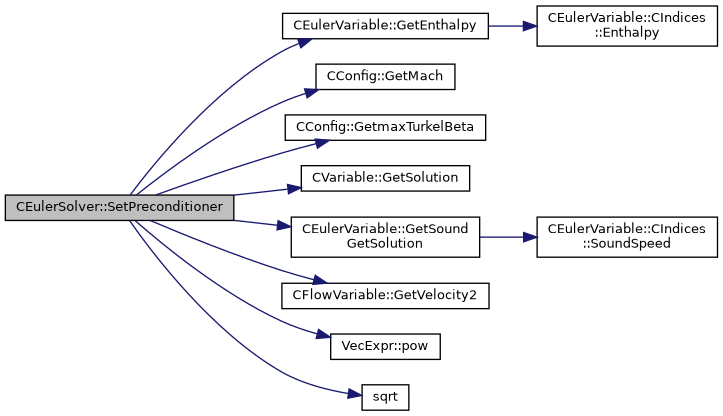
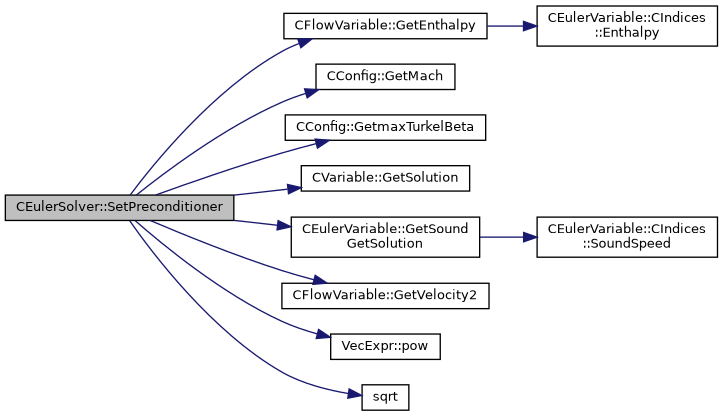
node "CEulerVariable::GetEnthalpy": label "CEulerVariable::GetEnthalpy" -> "CFlowVariable::GetEnthalpy"
